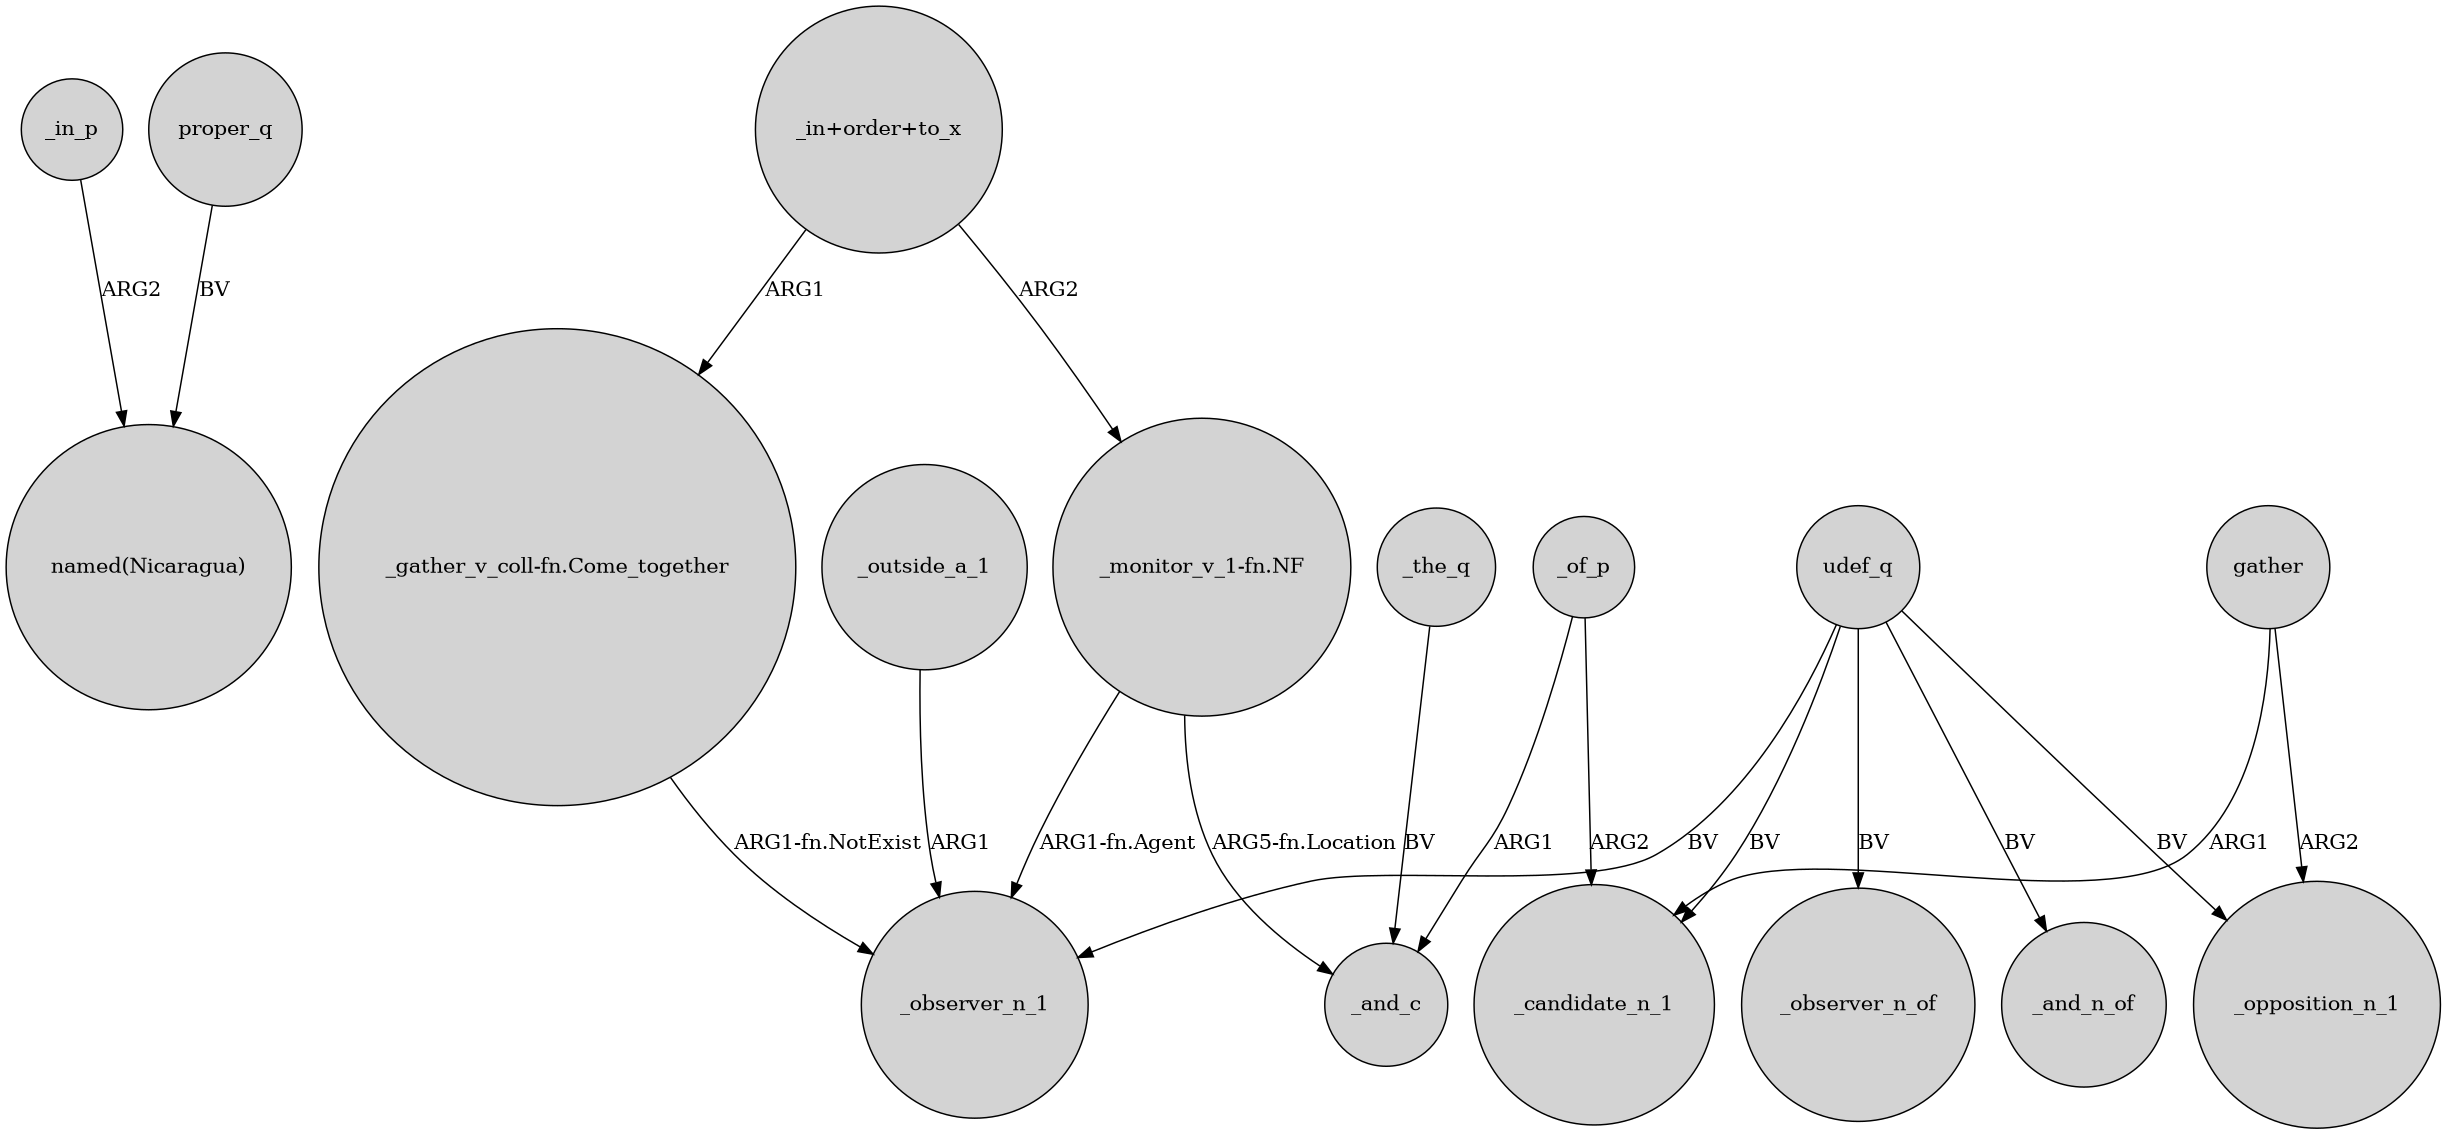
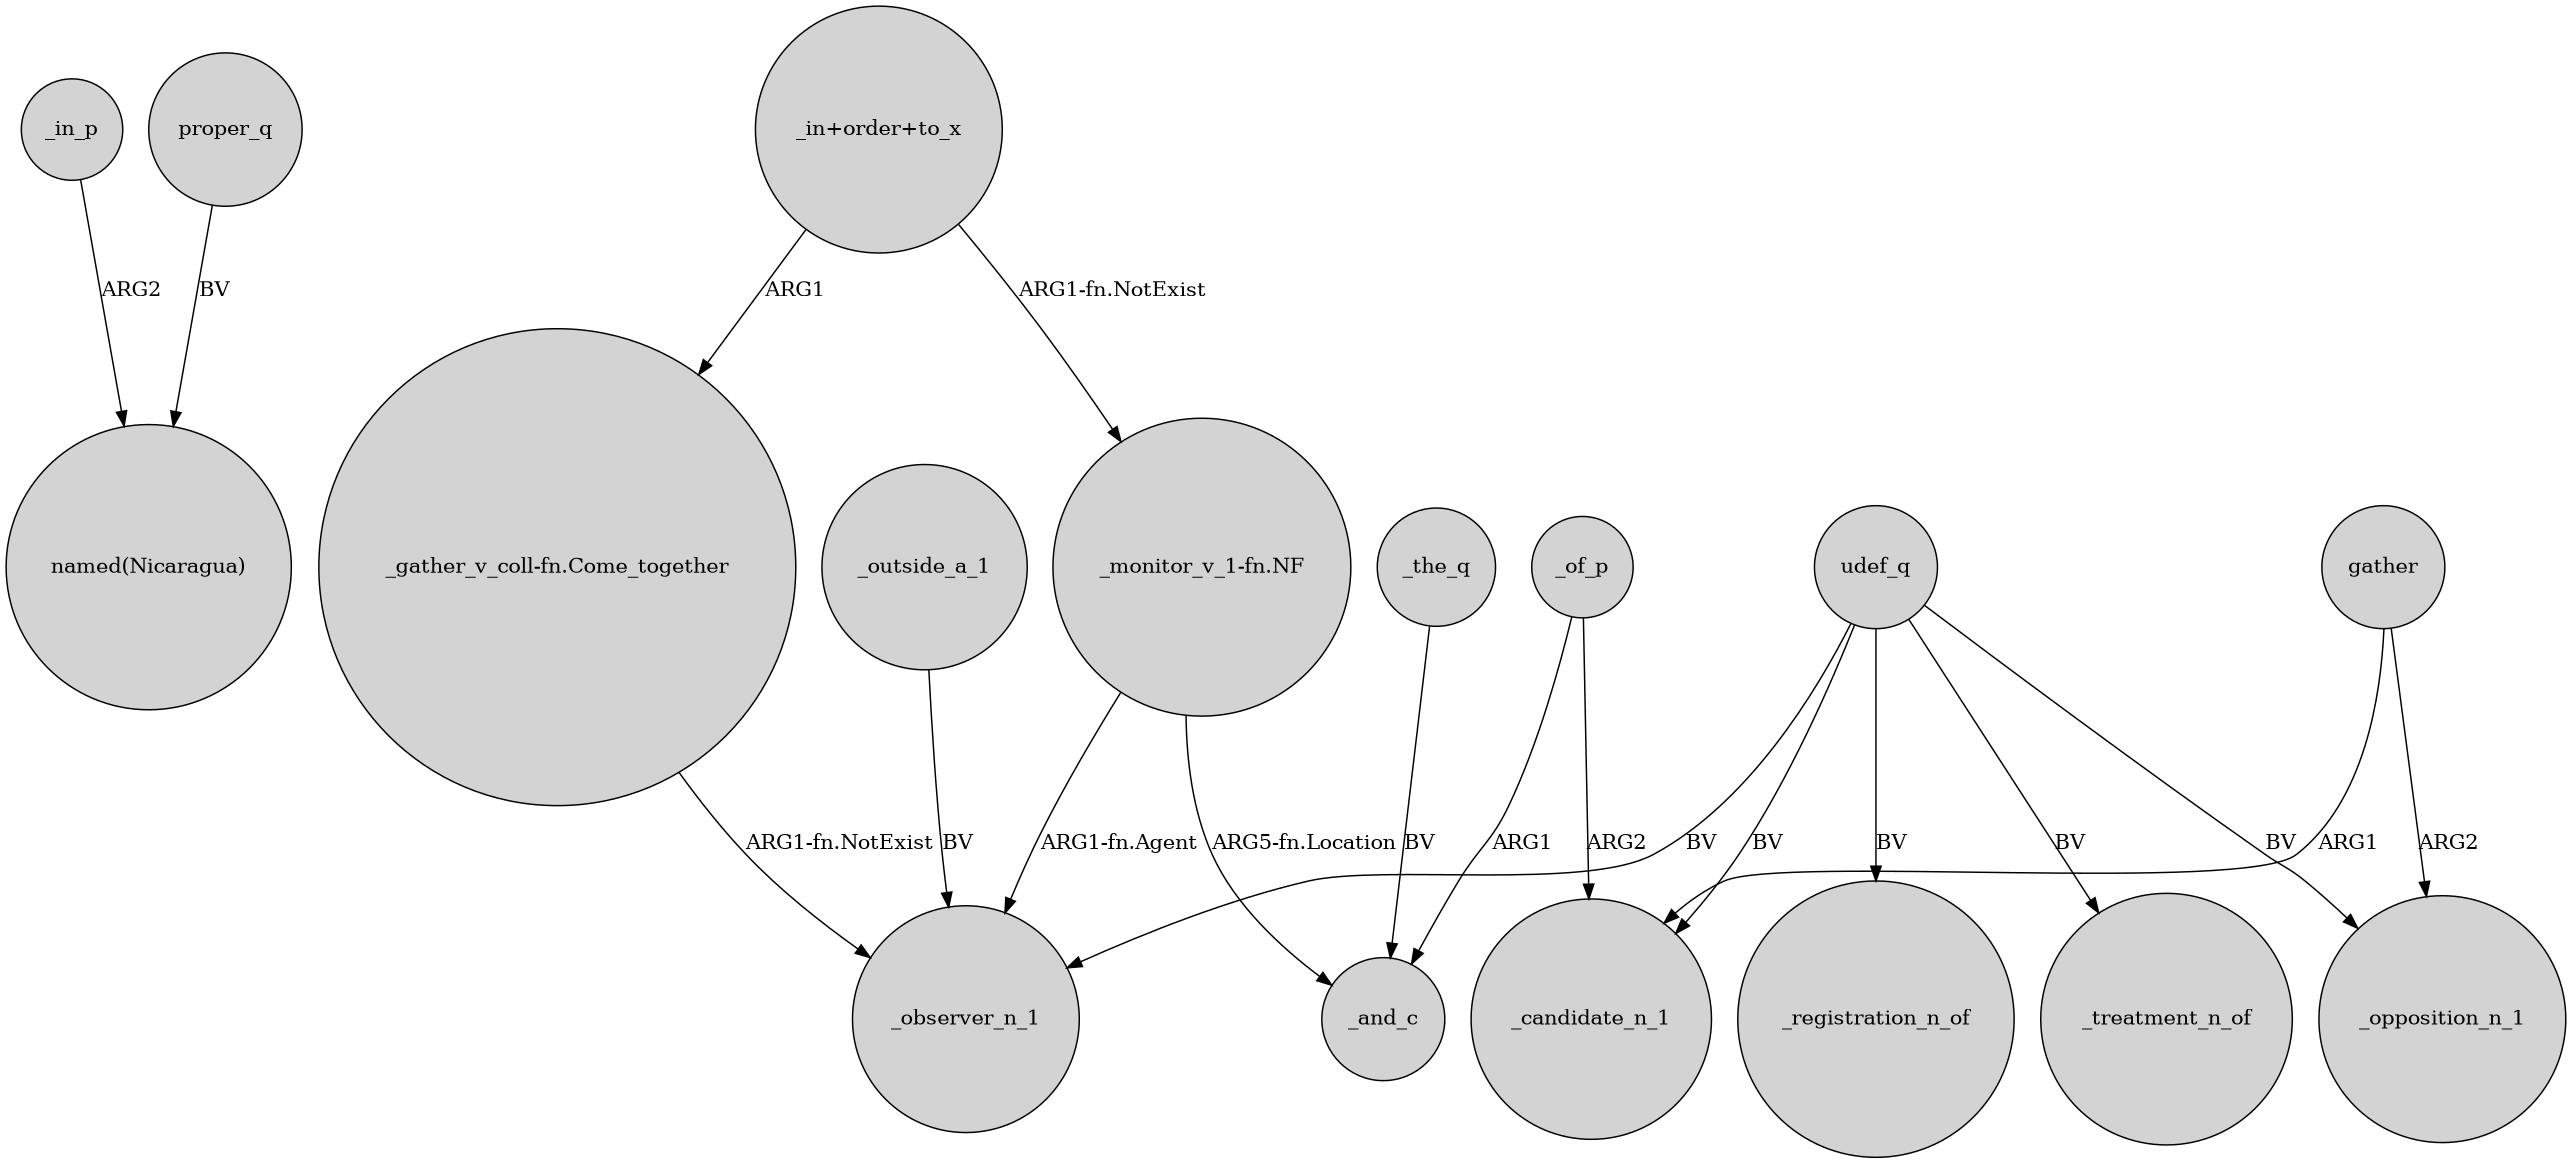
edge "_in+order+to_x" -> "_monitor_v_1-fn.NF": label "ARG2" -> "ARG1-fn.NotExist"
edge "_outside_a_1" -> "_observer_n_1": label "ARG1" -> "BV"
node "_observer_n_of": label "_observer_n_of" -> "_registration_n_of"
node "_and_n_of": label "_and_n_of" -> "_treatment_n_of"
